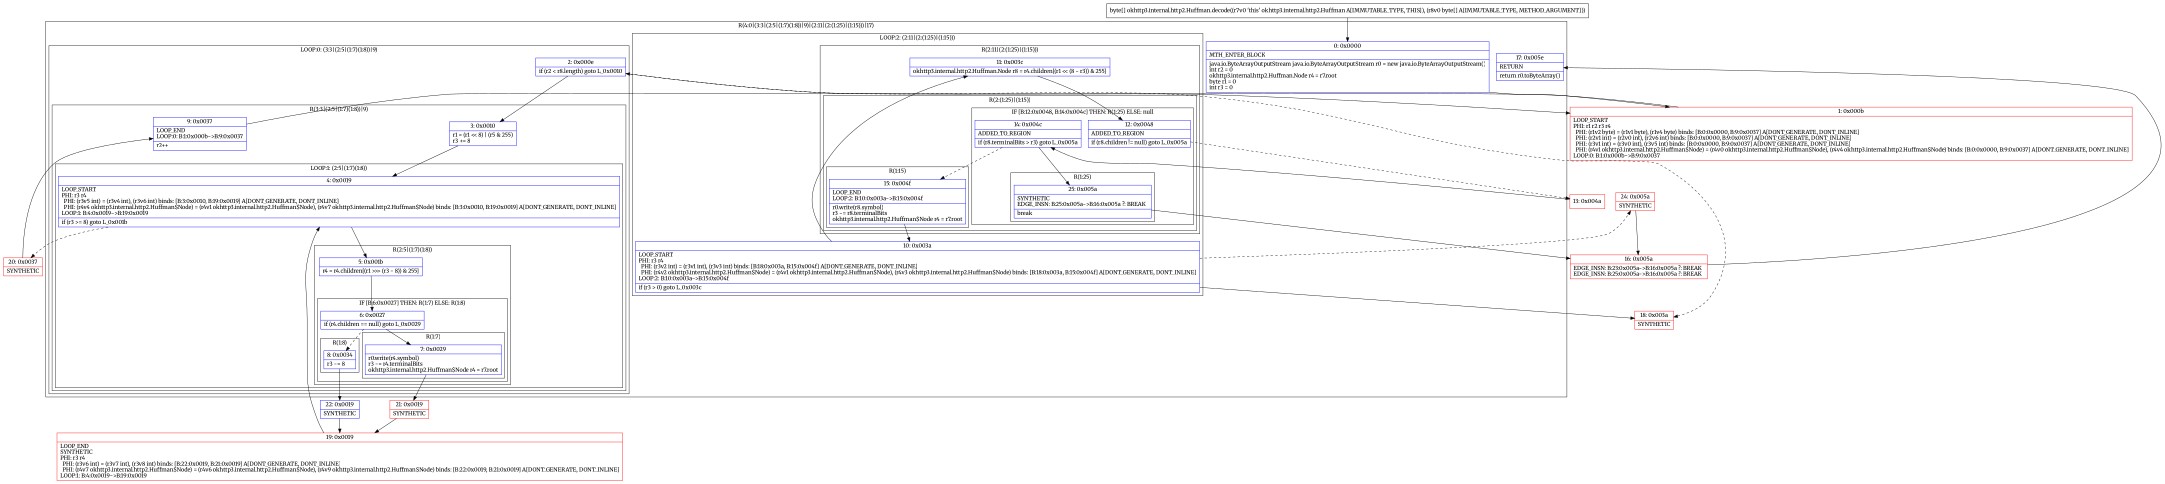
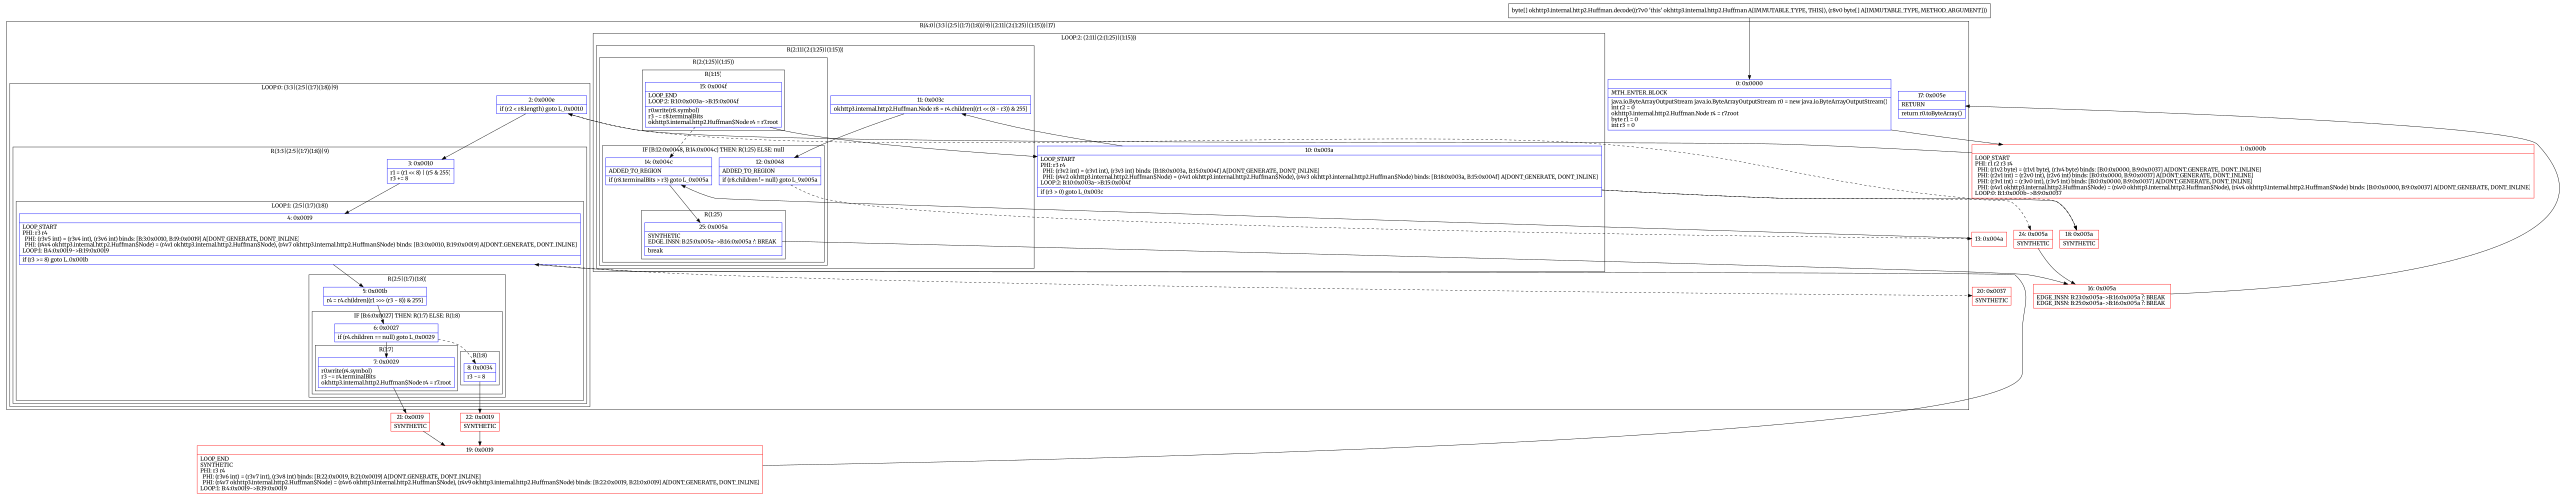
node "9: 0x0037": removed
node "12: 0x0048": text "if (r8.children != null) goto L_0x005a" -> "if (r8.children != null) goto L_9x005a"
edge "14: 0x004c" -> "15: 0x004f": reversed
node "22: 0x0019": color blue -> red
